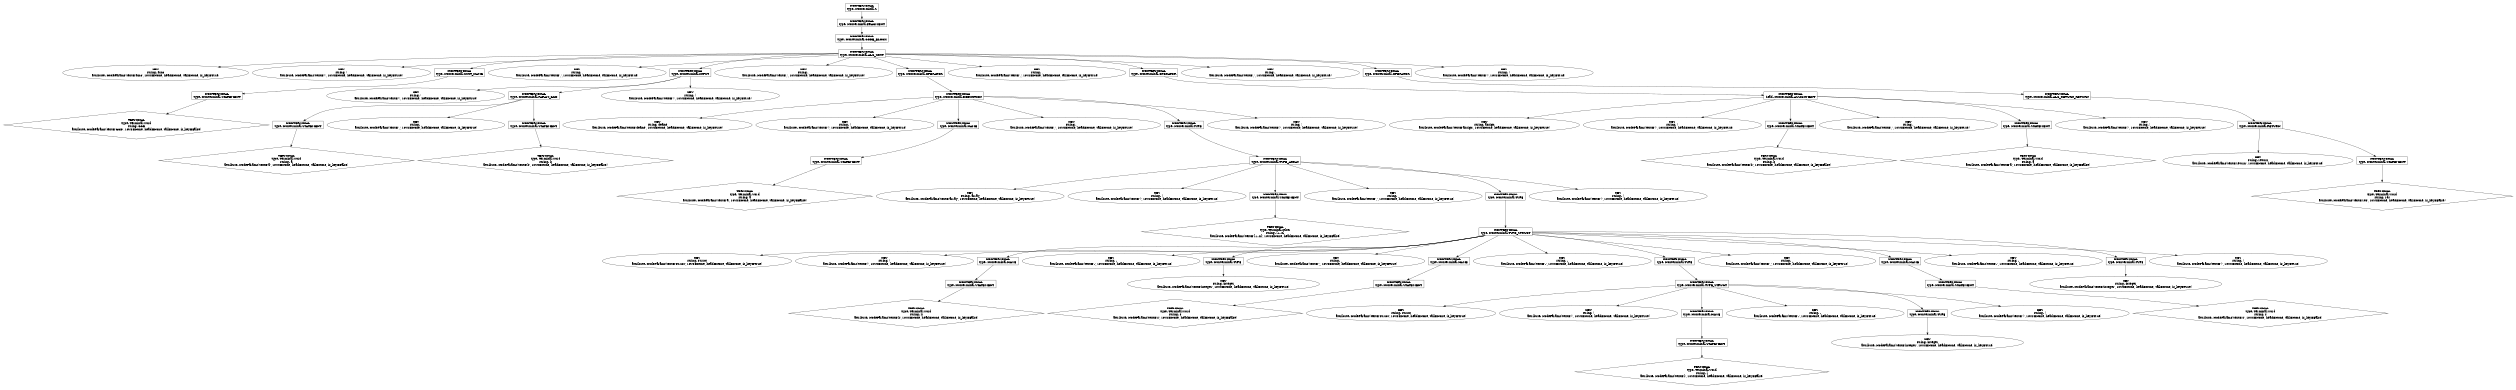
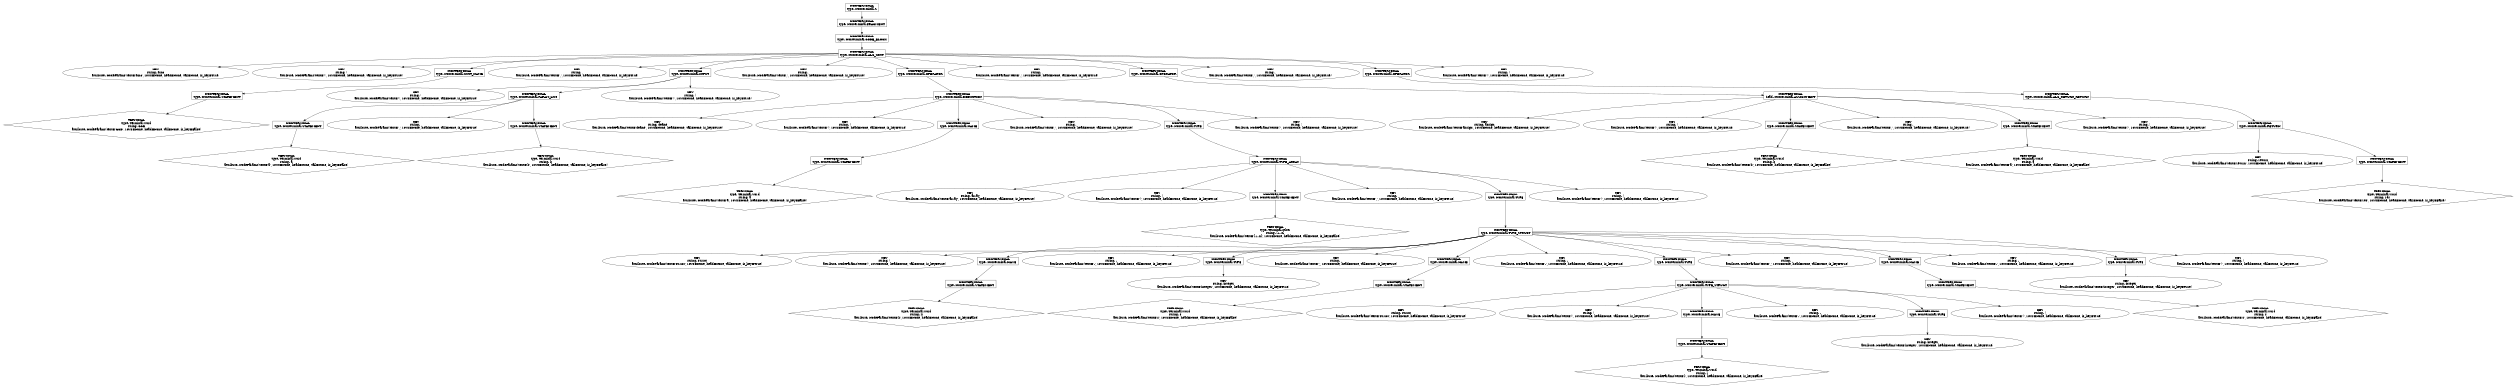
node "NONTERMINAL type: Nonterminal.PARAM_GCD": label "NONTERMINAL type: Nonterminal.PARAM_GCD" -> "NONTERMINAL type: Nonterminal.PARAM_LIST"
